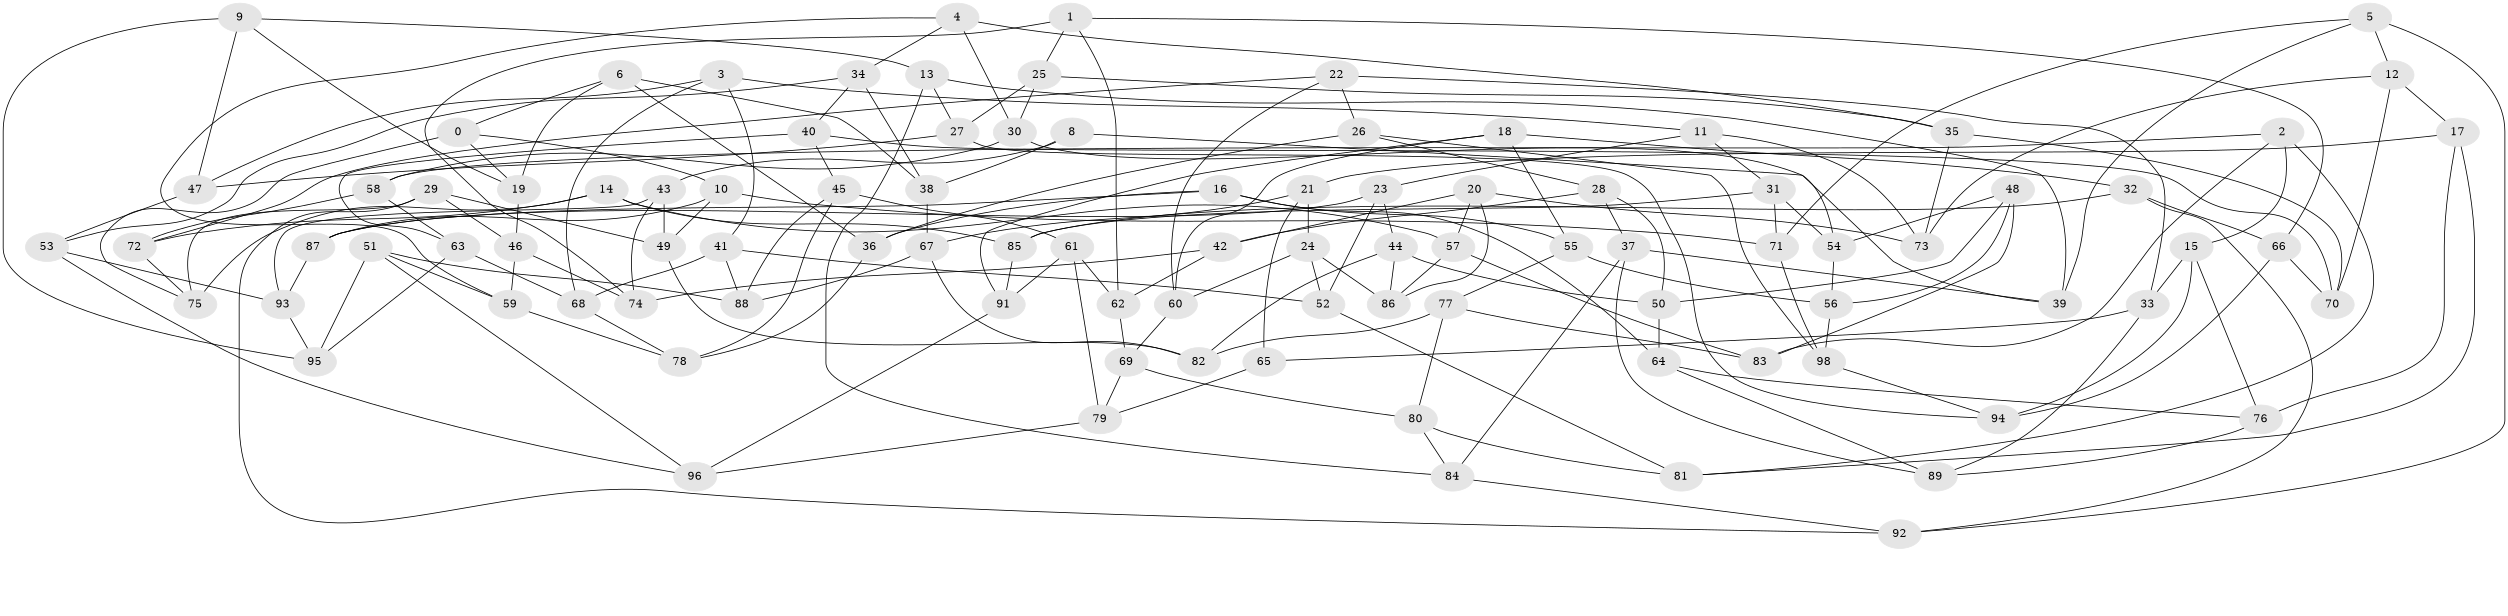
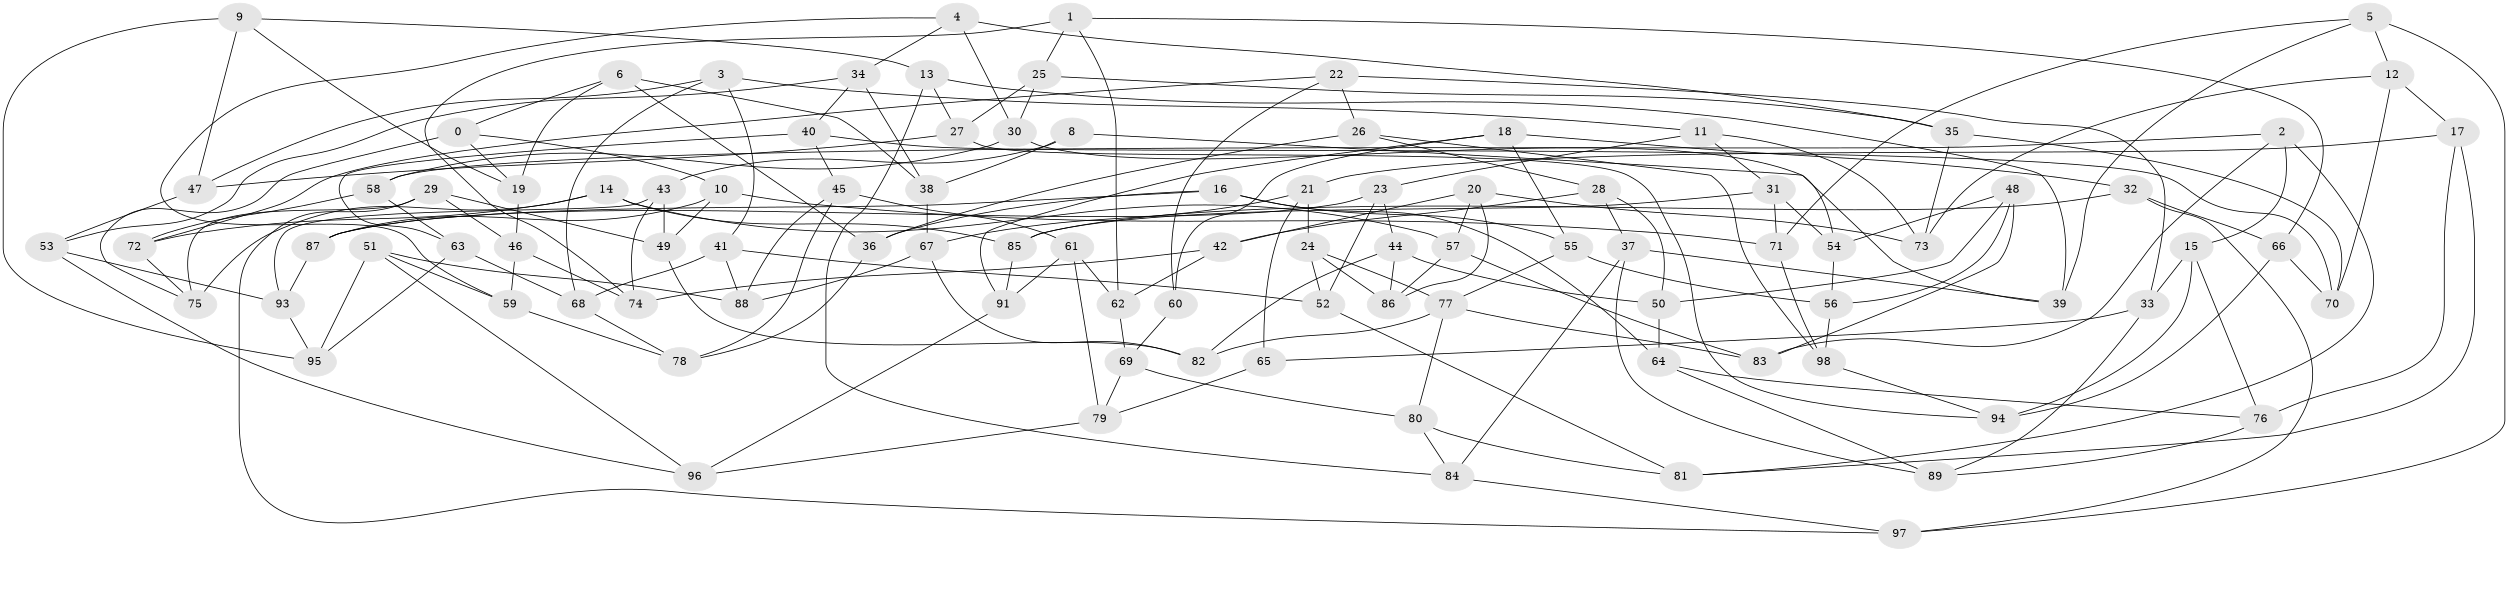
edge "24" -- "60": now "24" -- "77"
node "92": label "92" -> "97"
